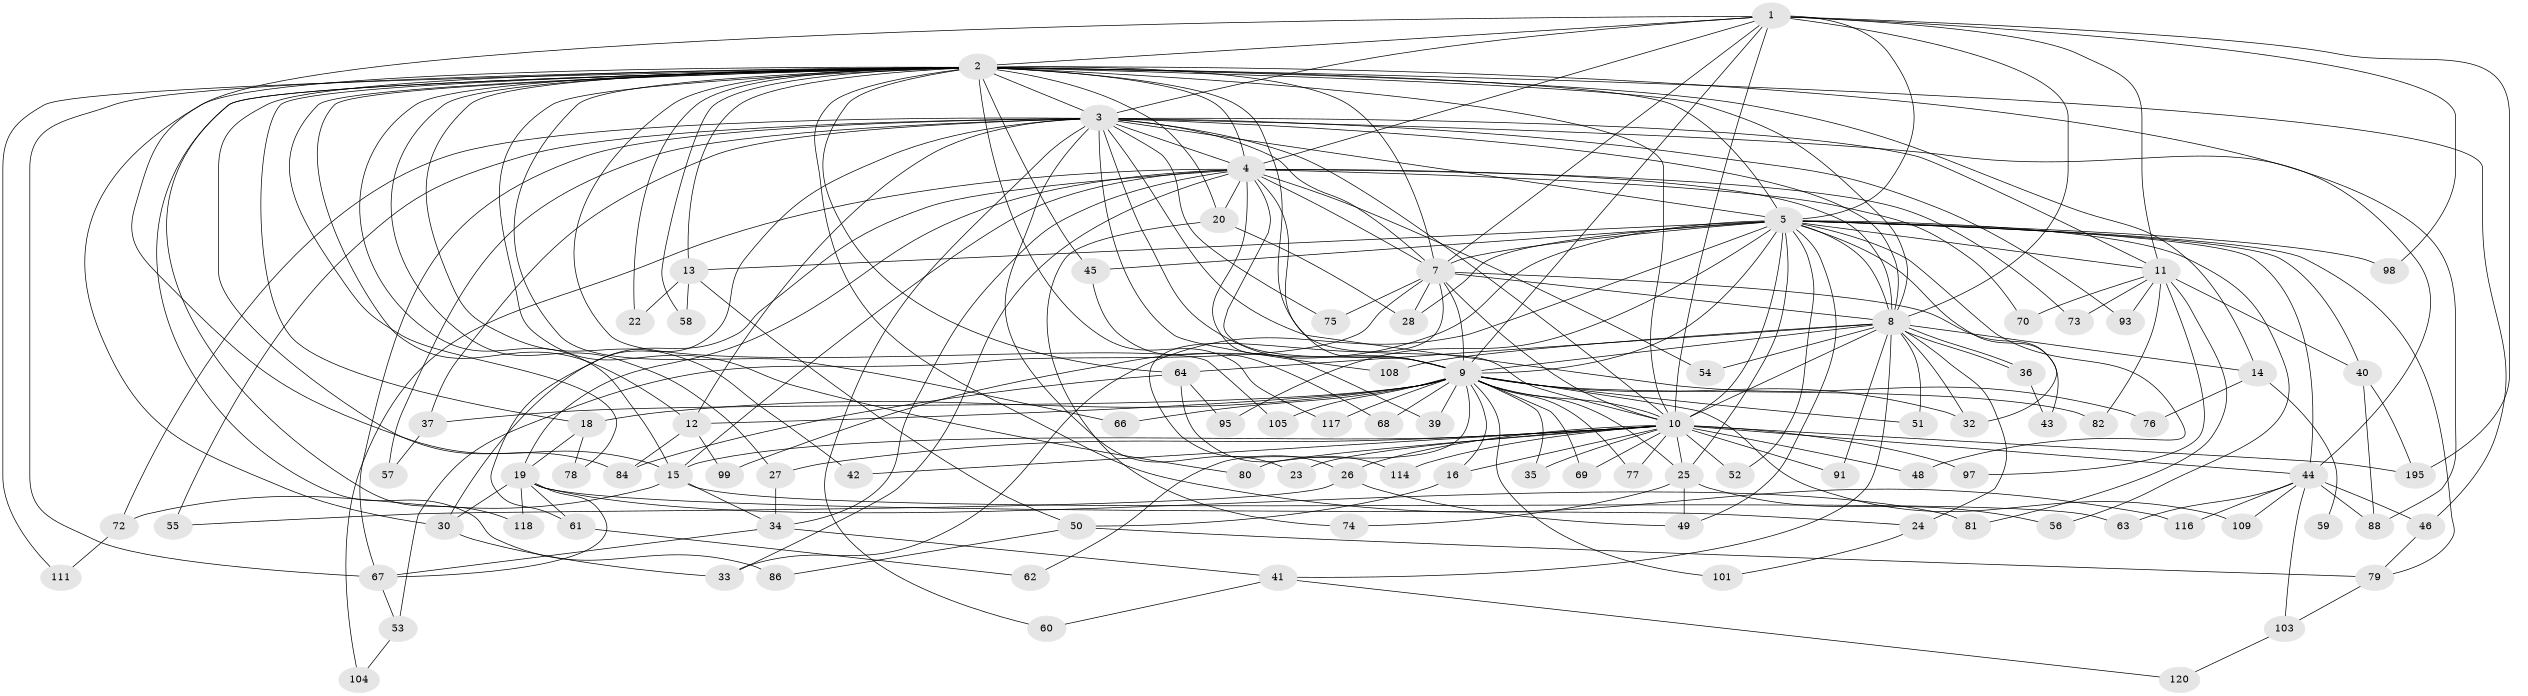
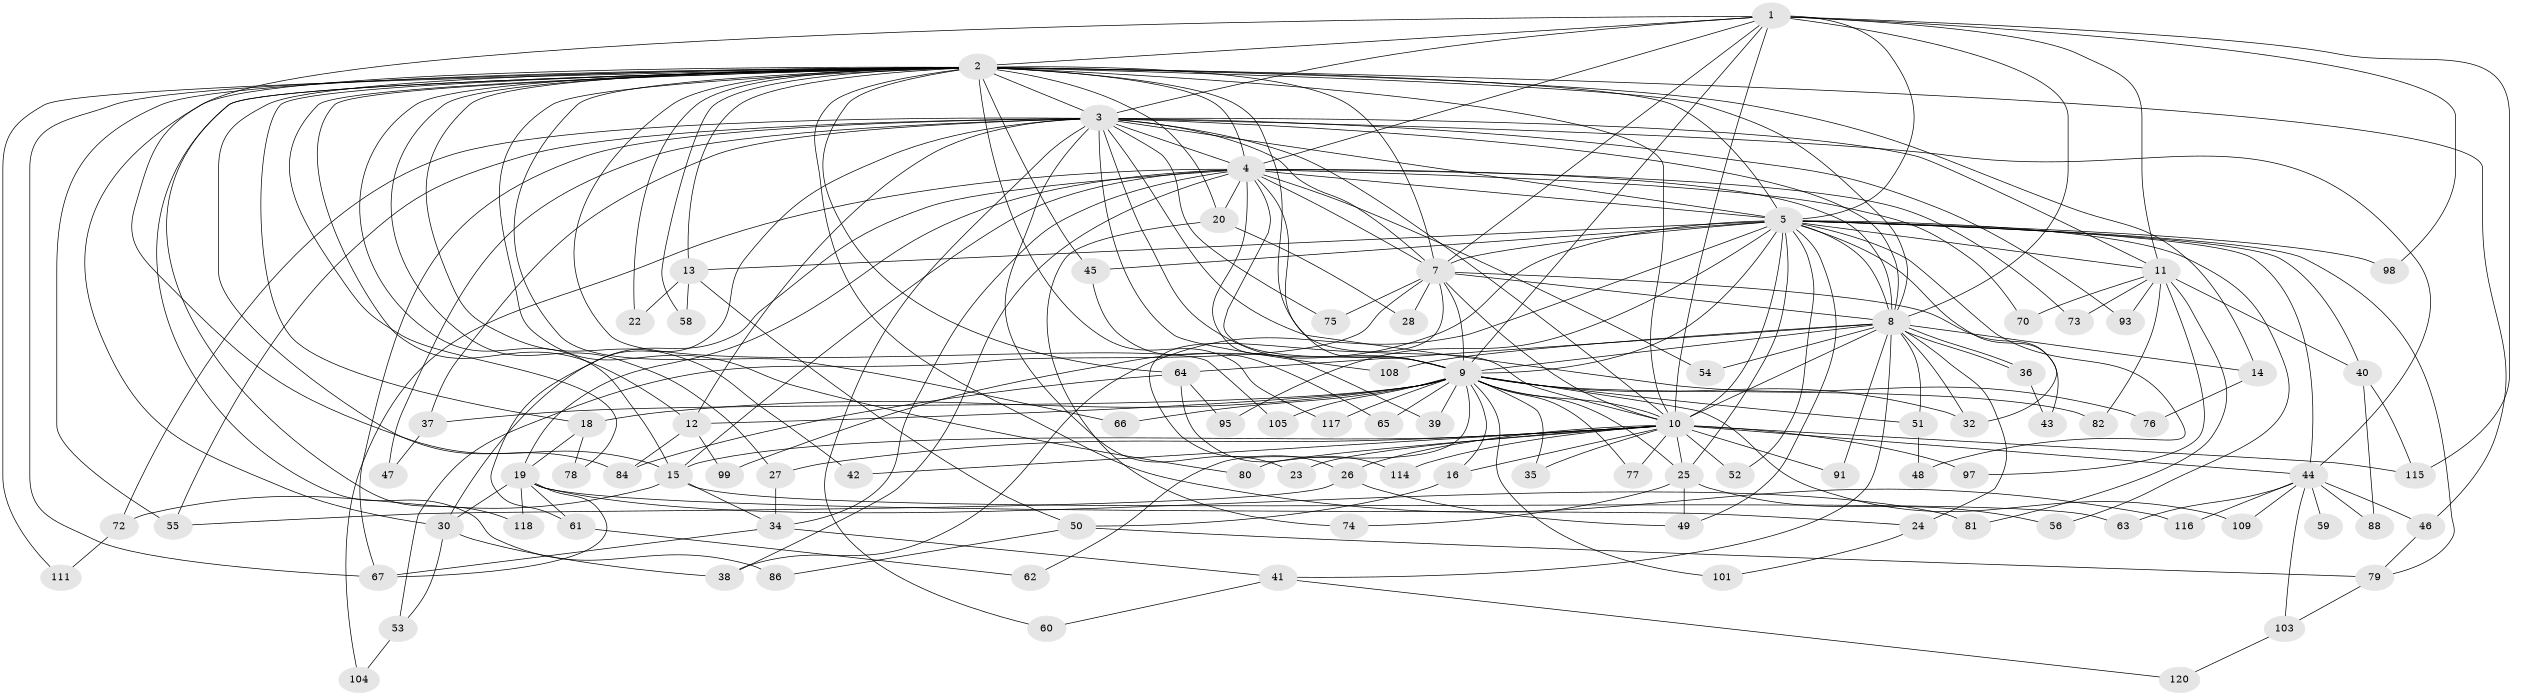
edge "2" -- "88": now "2" -- "55"
edge "5" -- "28": now "5" -- "4"
node "68": label "68" -> "65"
edge "14" -- "59": now "44" -- "59"
edge "10" -- "48": now "51" -- "48"
node "57": label "57" -> "47"
node "69": removed
node "195": label "195" -> "115"
node "33": label "33" -> "38"
edge "67" -- "53": now "30" -- "53"
